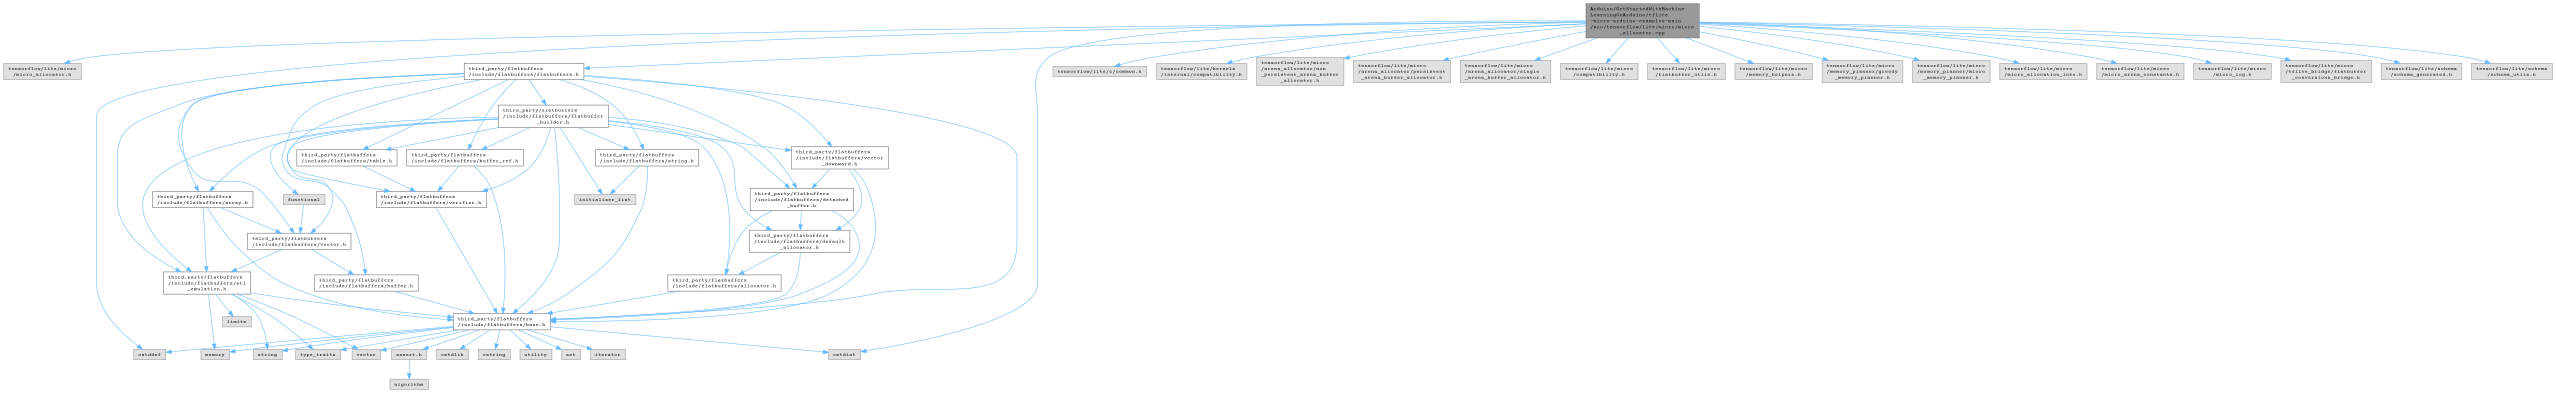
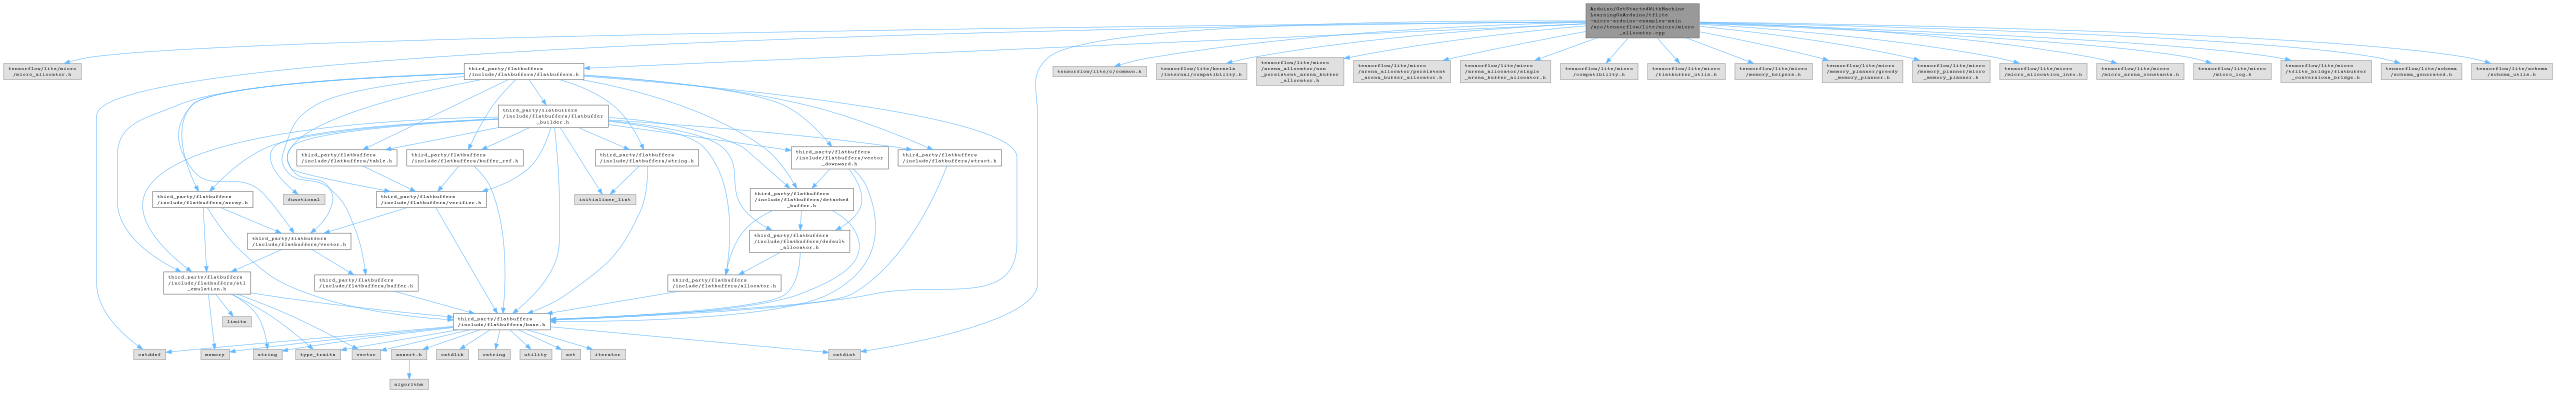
node "third_party/flatbuffers /include/flatbuffers/struct.h": added
edge "functional" -> "third_party/flatbuffers /include/flatbuffers/vector.h": now "third_party/flatbuffers /include/flatbuffers/verifier.h" -> "third_party/flatbuffers /include/flatbuffers/vector.h"
